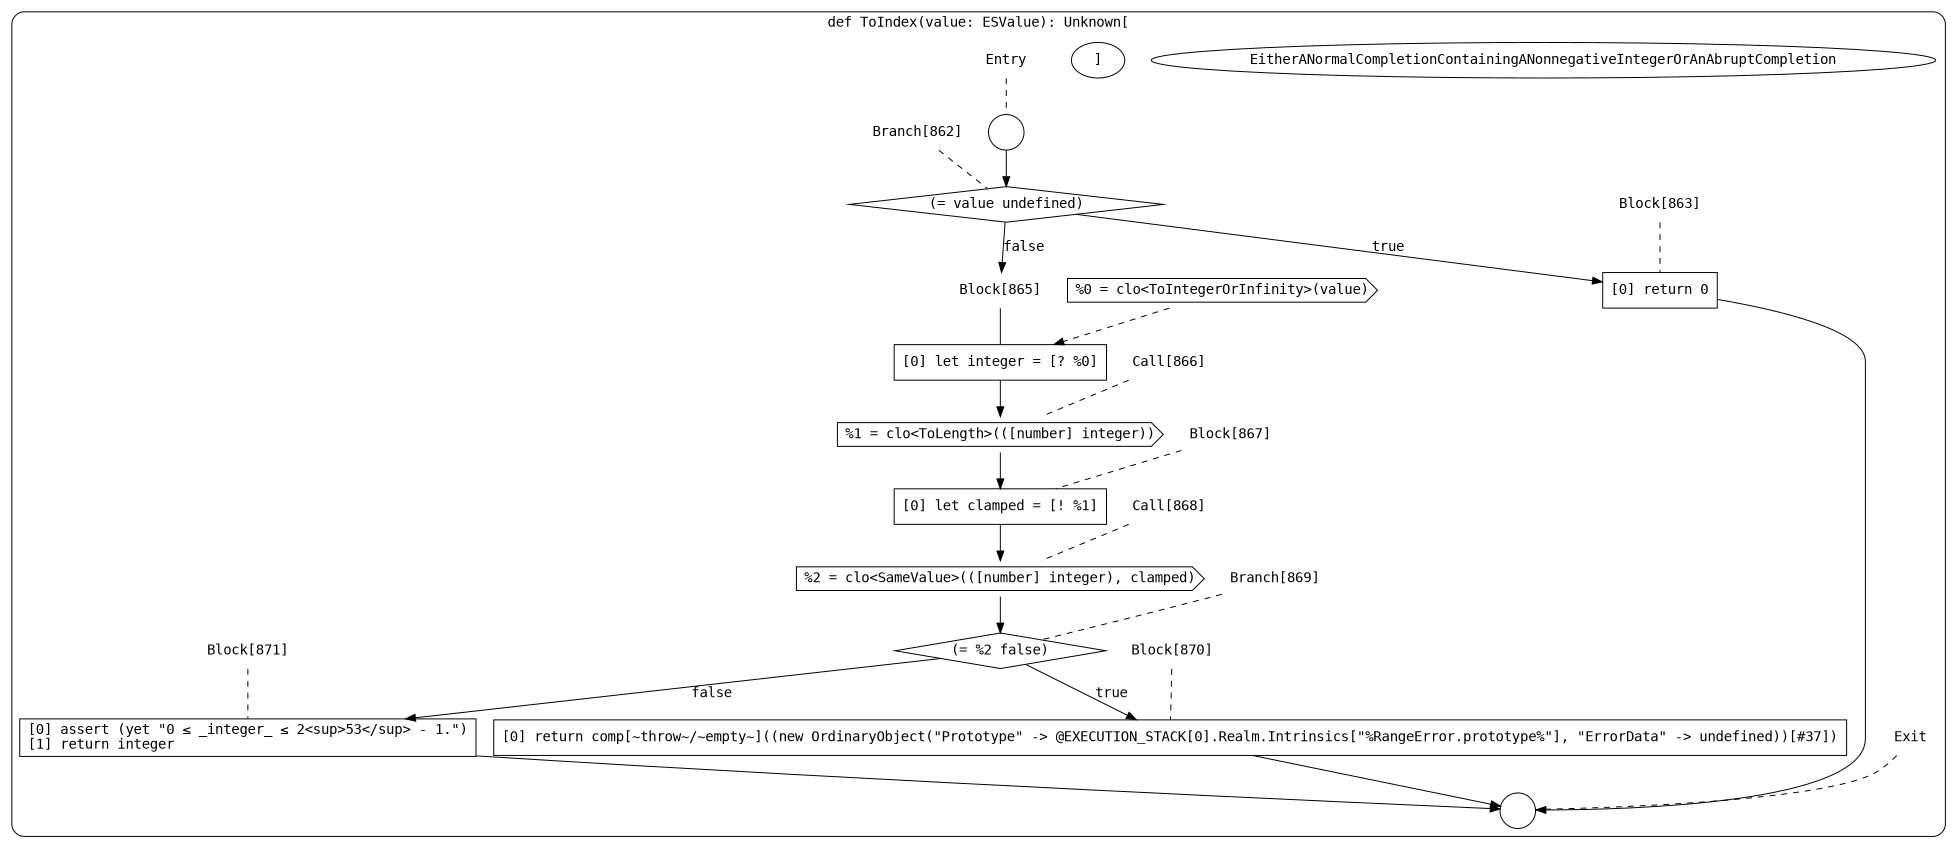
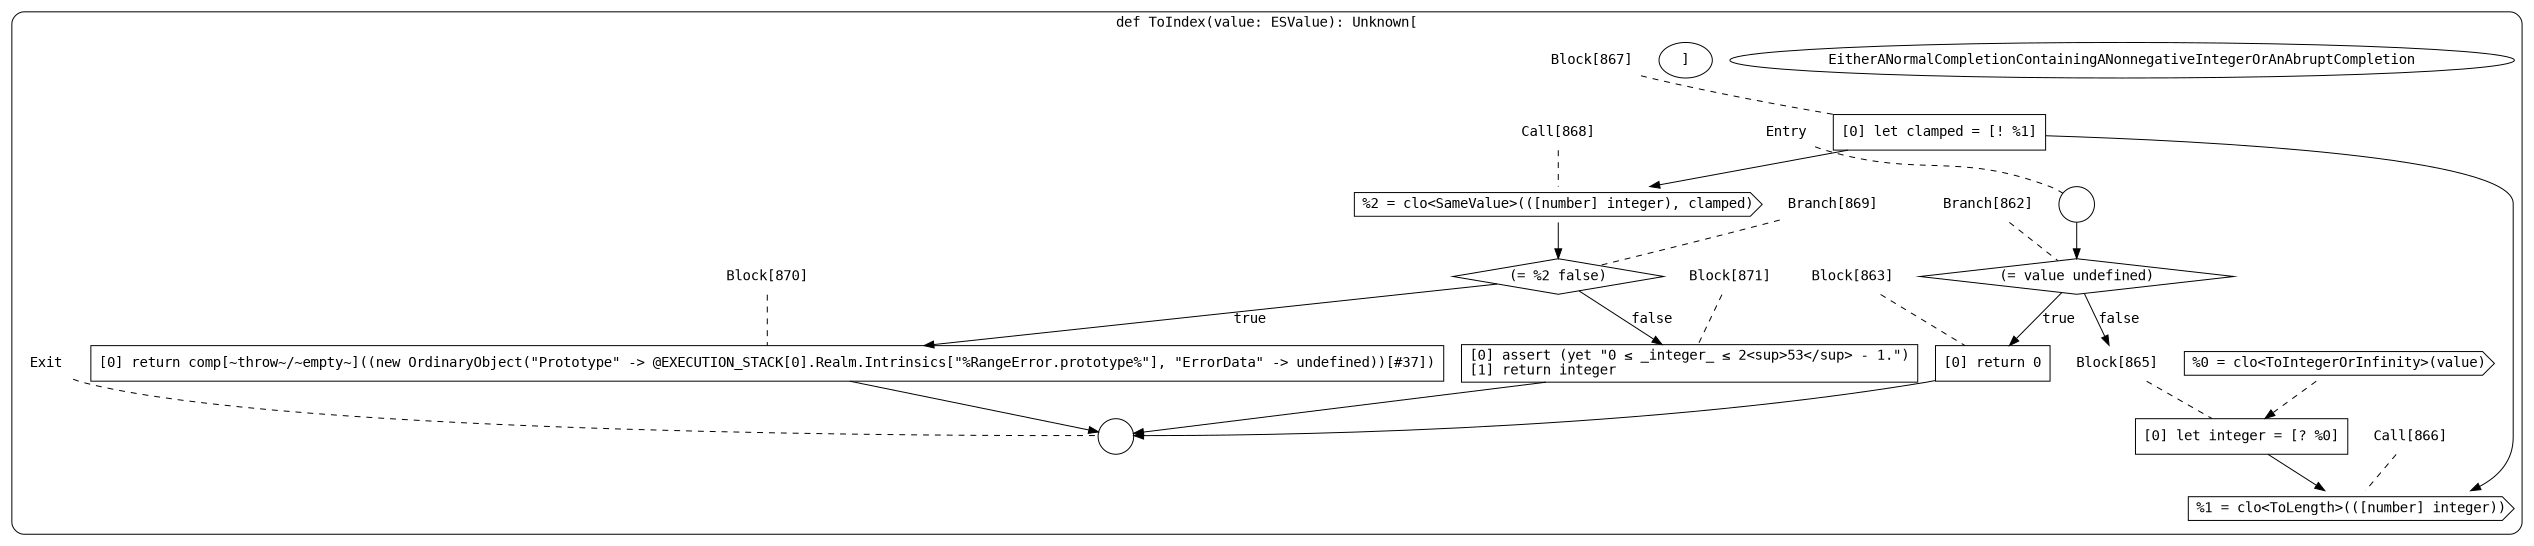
edge "Block[865]" -- "[0] let integer = [? %0]": style solid -> dashed
edge "%1 = clo<ToLength>(([number] integer))" -> "[0] let clamped = [! %1]": reversed
